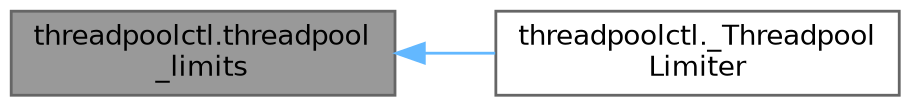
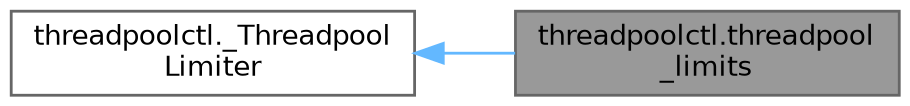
edge "threadpoolctl._Threadpool Limiter" -> "threadpoolctl.threadpool _limits": reversed
